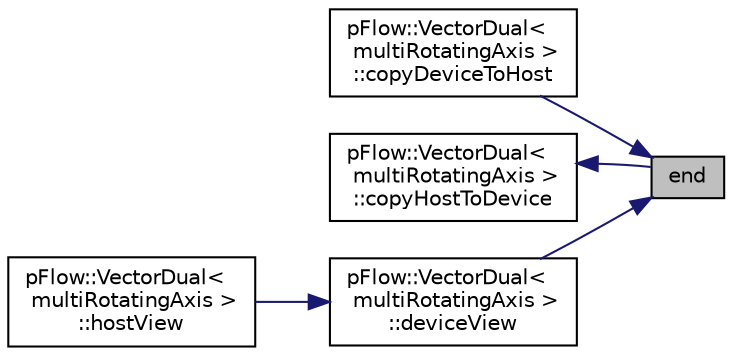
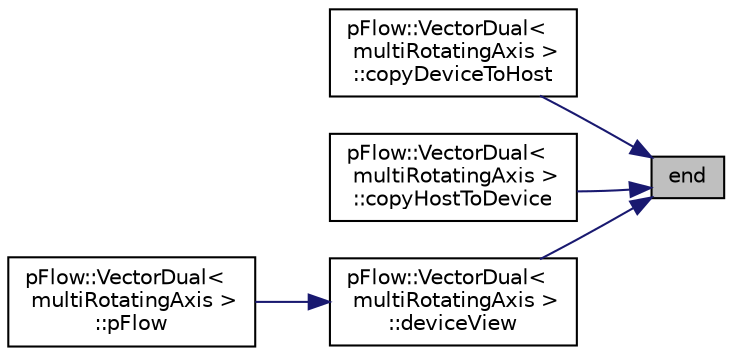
edge "end" -> "pFlow::VectorDual< multiRotatingAxis > ::copyHostToDevice": reversed
node "pFlow::VectorDual< multiRotatingAxis > ::hostView": label "pFlow::VectorDual< multiRotatingAxis > ::hostView" -> "pFlow::VectorDual< multiRotatingAxis > ::pFlow"
